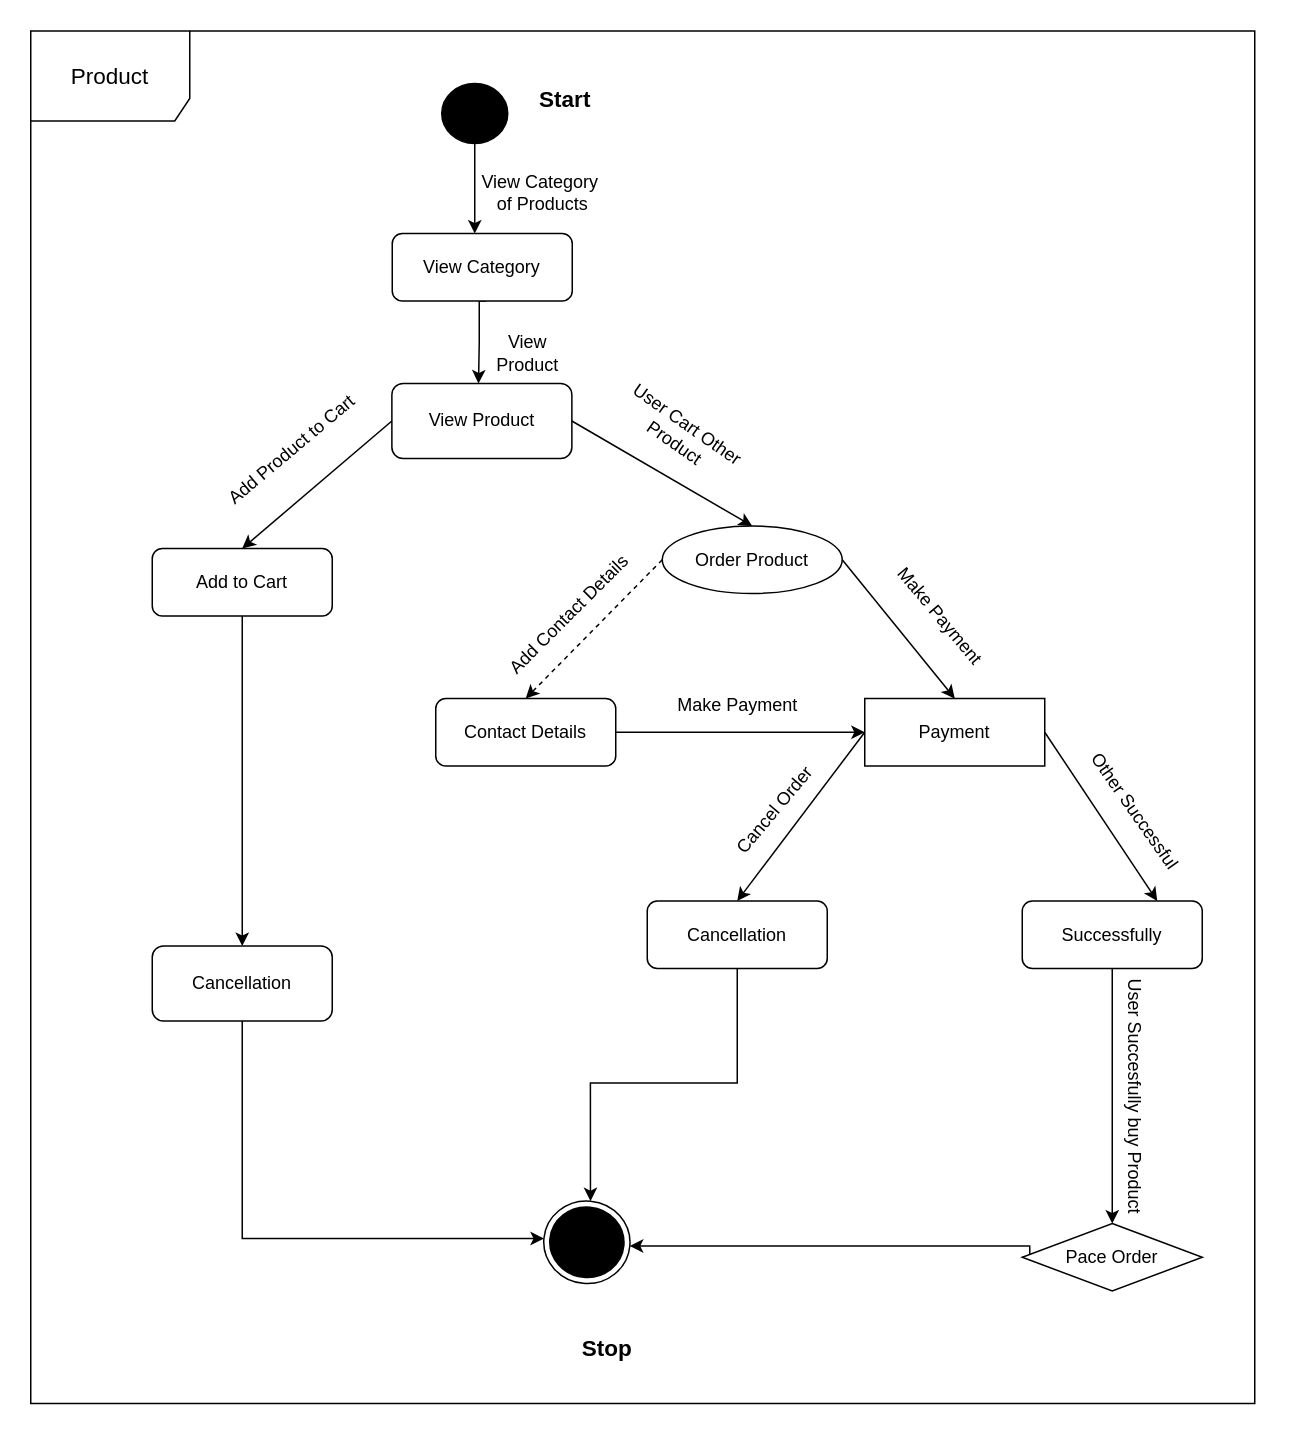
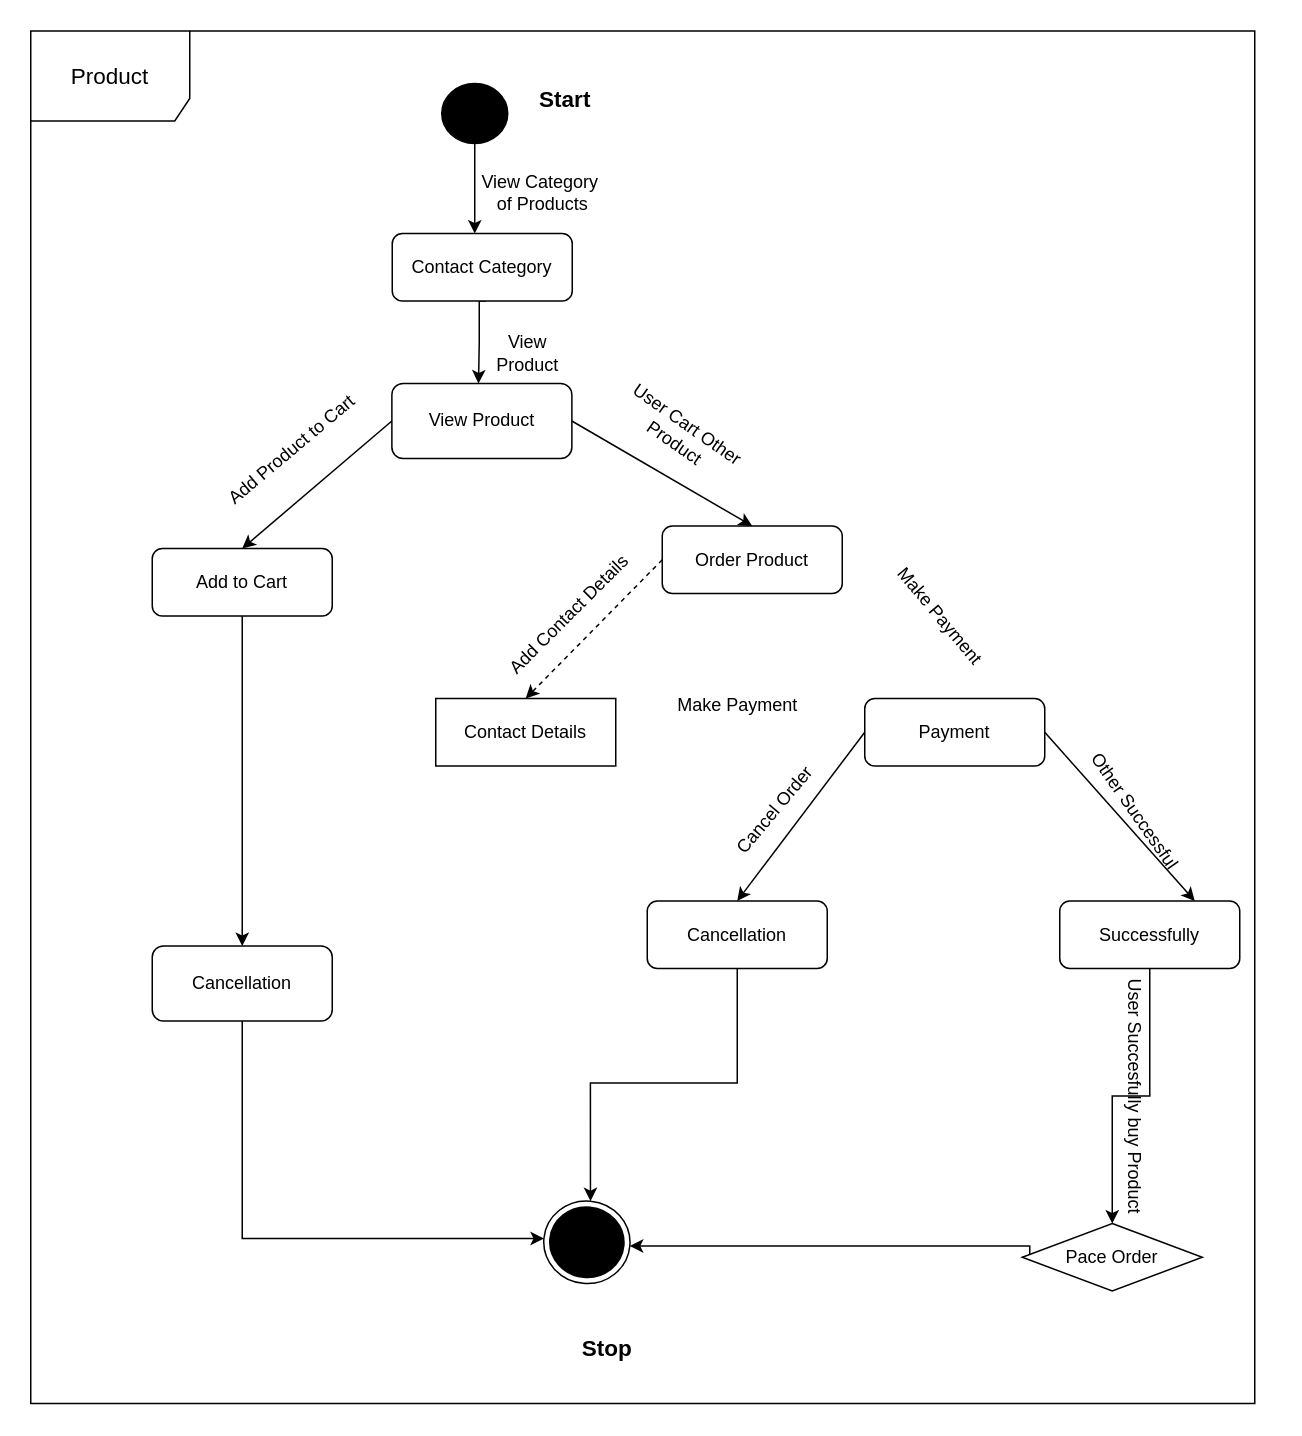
node "View Category": label "View Category" -> "Contact Category"
node "Order Product": shape ellipse -> rounded rectangle
edge "Order Product" -> "Payment": removed
node "Contact Details": shape rounded rectangle -> rectangle
edge "Contact Details" -> "Payment": removed
node "Payment": shape rectangle -> rounded rectangle
node "Successfully": moved (1112, 935) -> (1150, 935)
